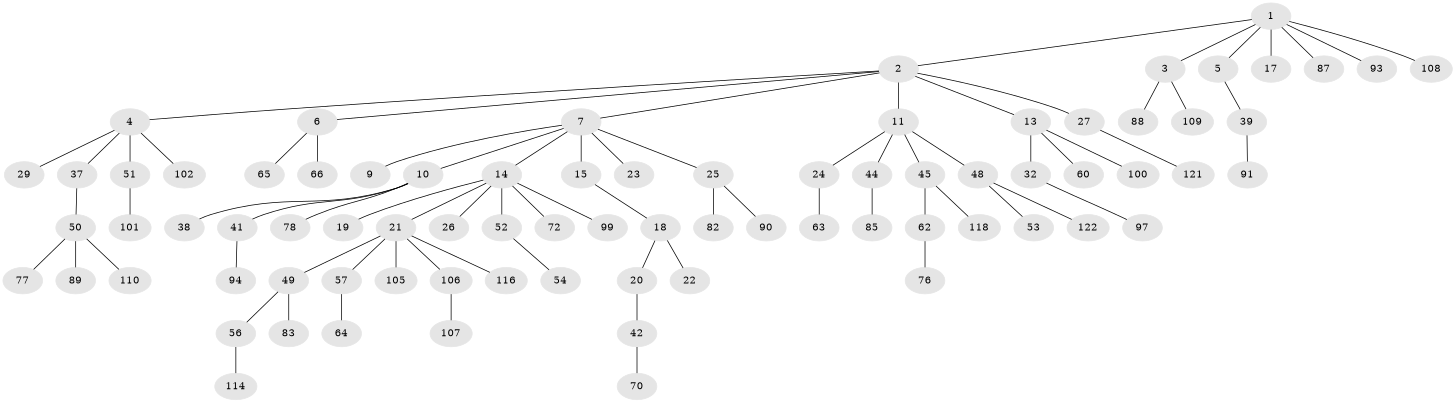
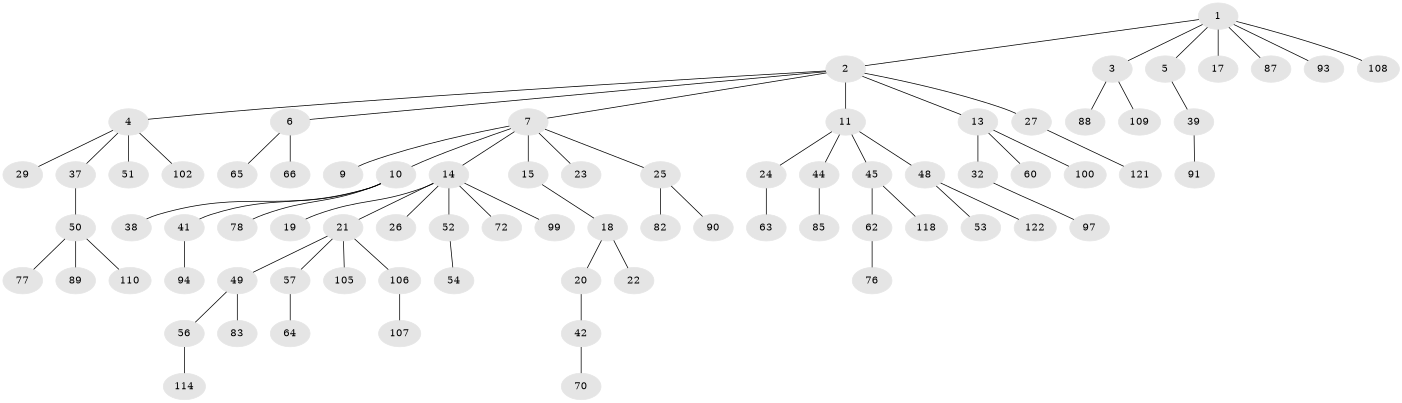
node "101": removed
node "116": removed
